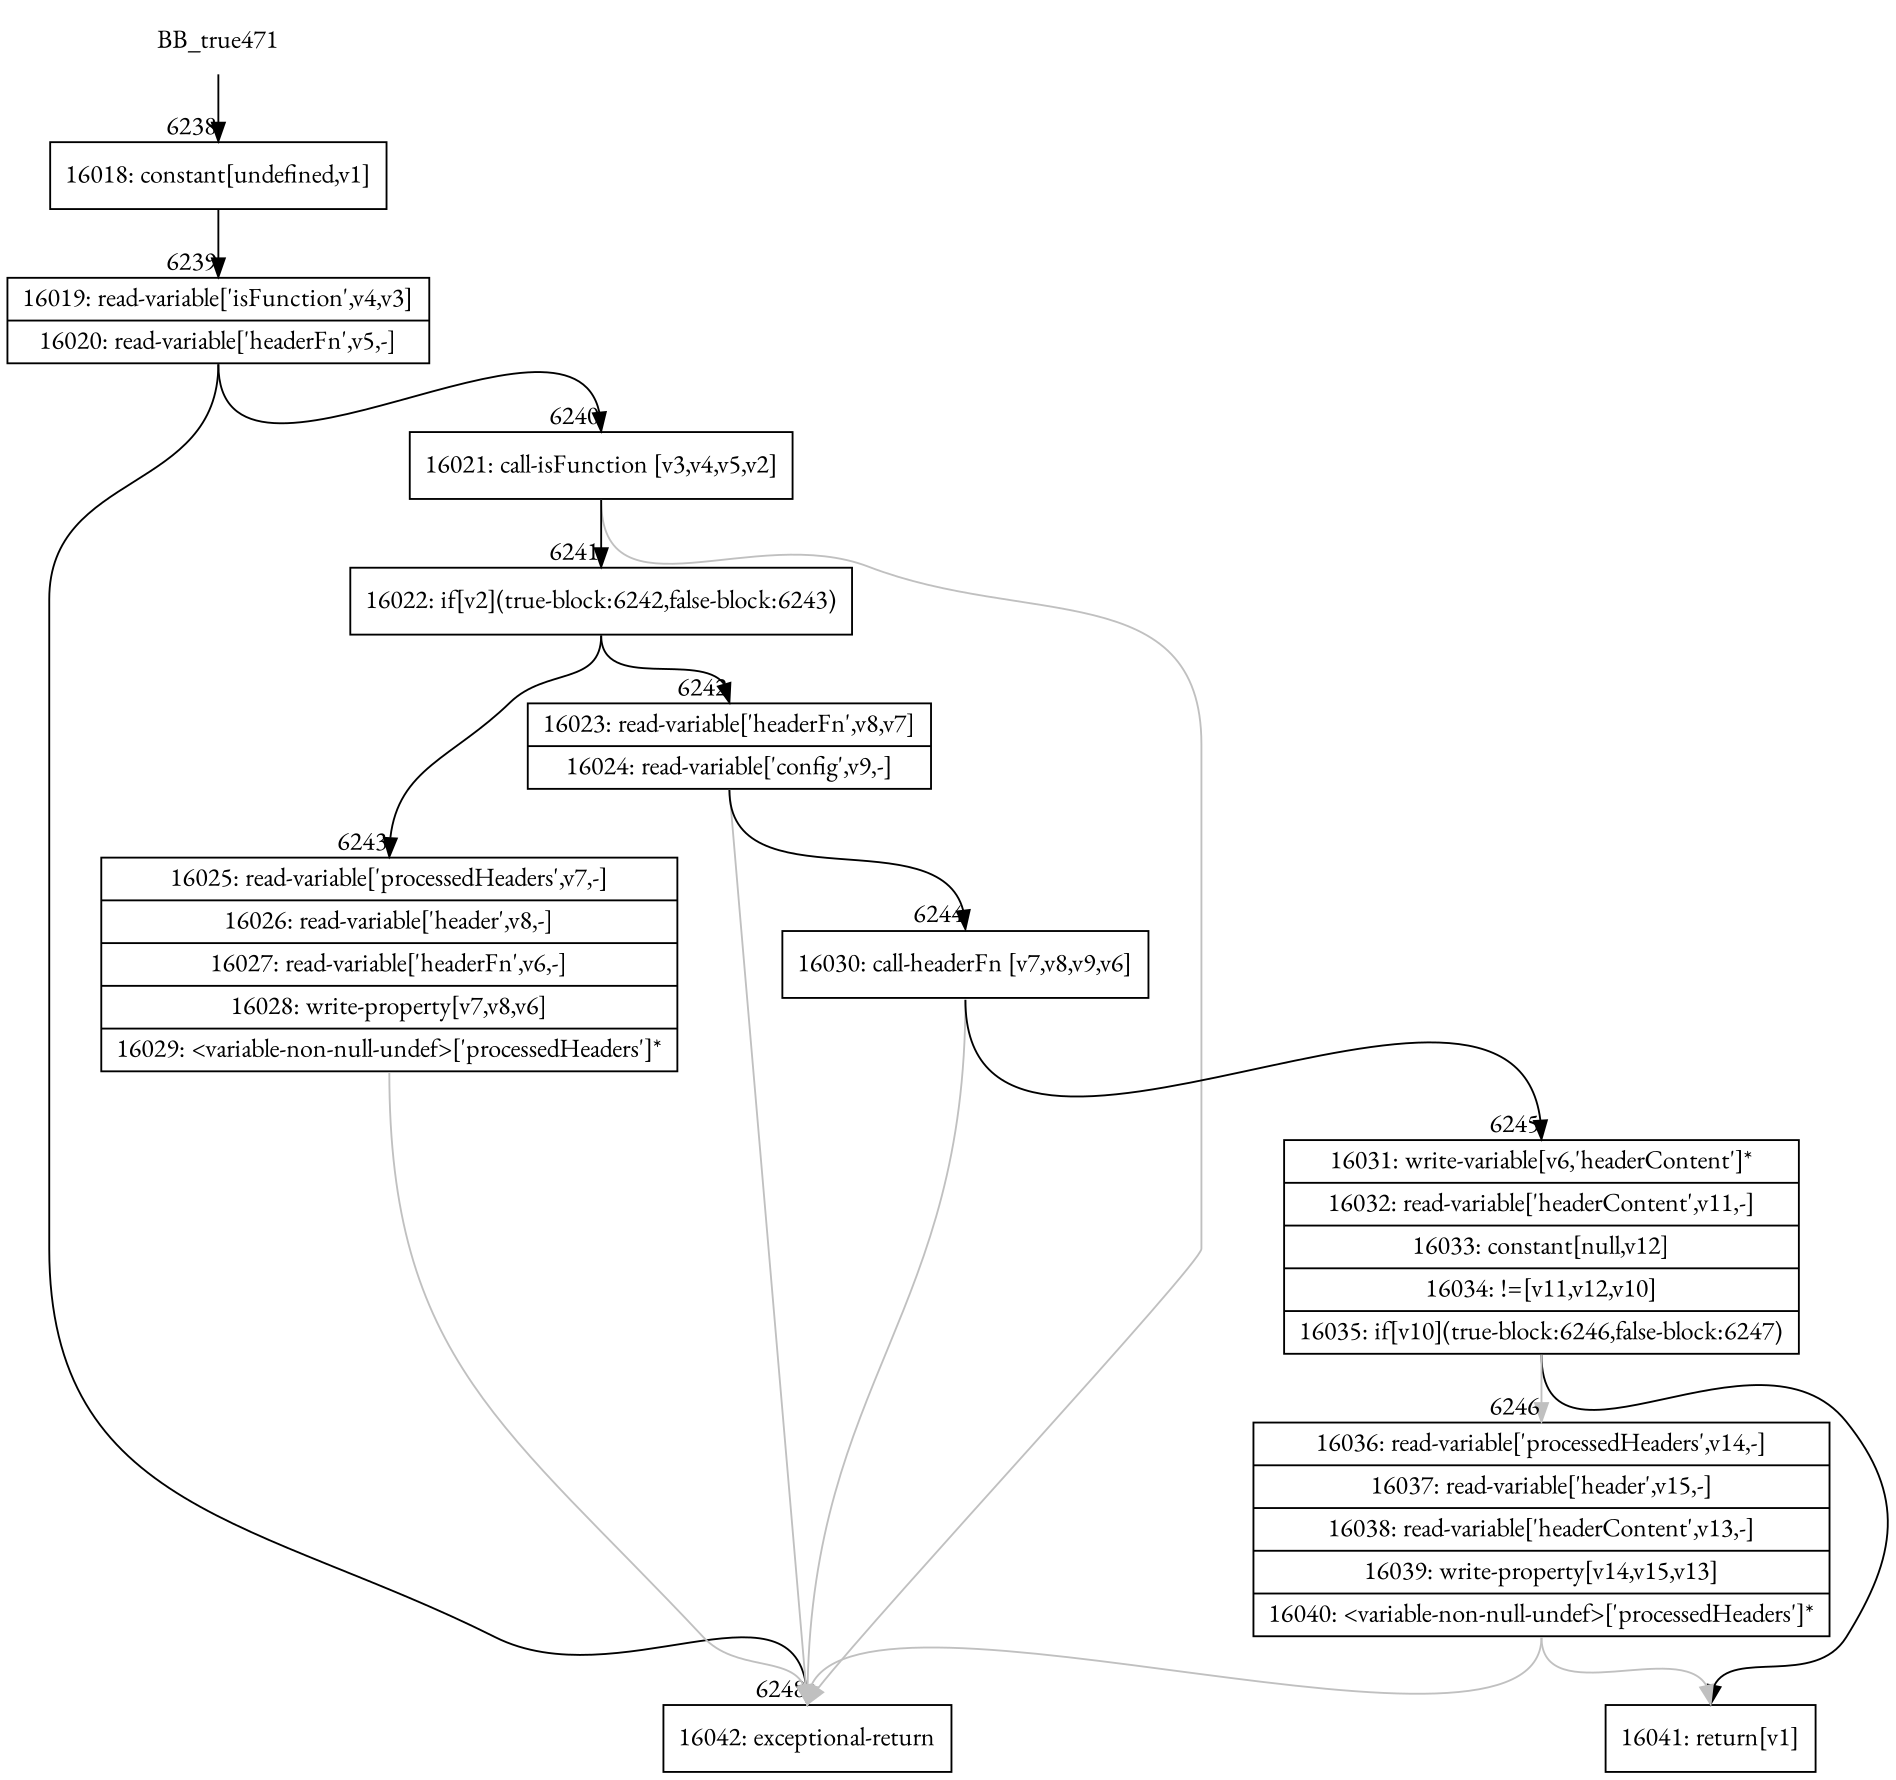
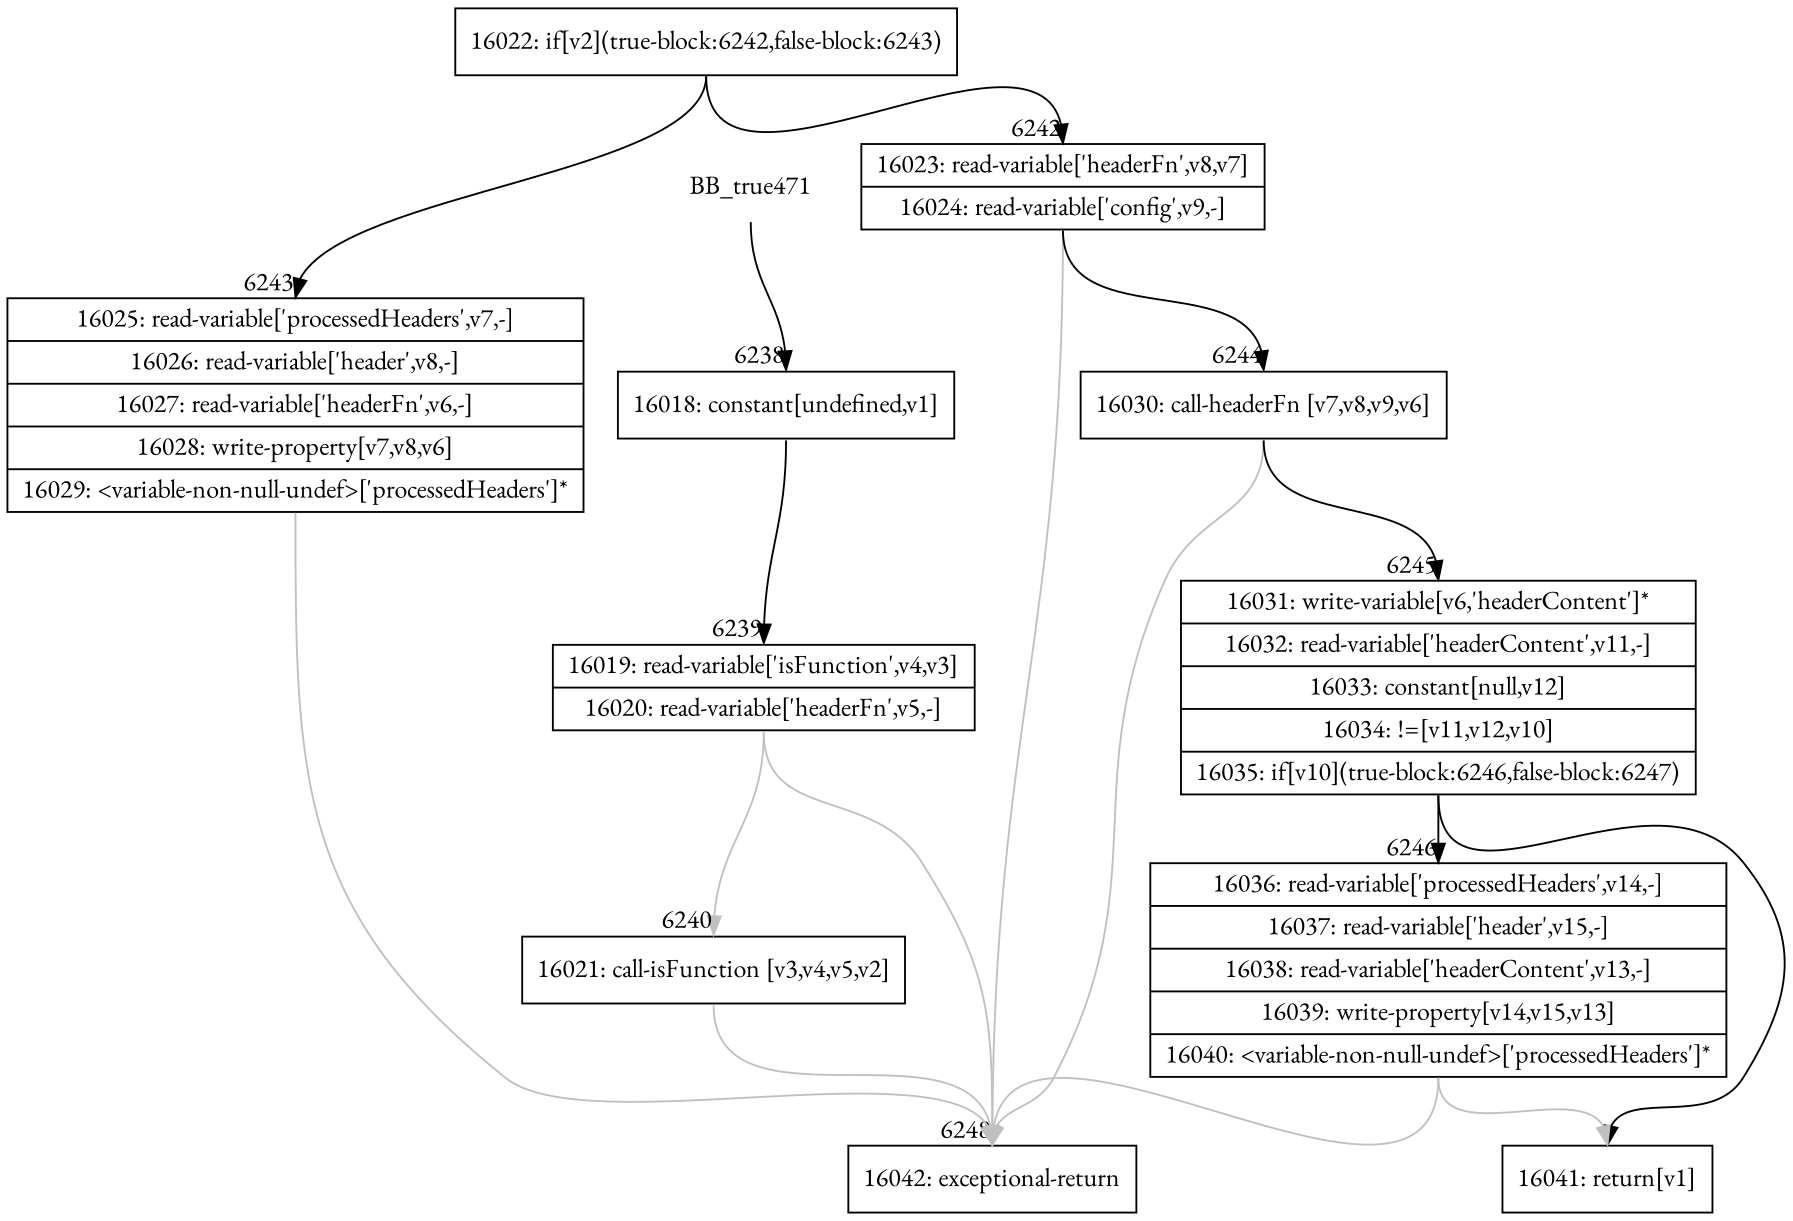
edge "16019: read-variable['isFunction',v4,v3]" -> "16021: call-isFunction [v3,v4,v5,v2]": color black -> gray
edge "16021: call-isFunction [v3,v4,v5,v2]" -> "16022: if[v2](true-block:6242,false-block:6243)": removed
edge "16019: read-variable['isFunction',v4,v3]" -> "16042: exceptional-return": color black -> gray
edge "16031: write-variable[v6,'headerContent']*" -> "16036: read-variable['processedHeaders',v14,-]": color gray -> black
